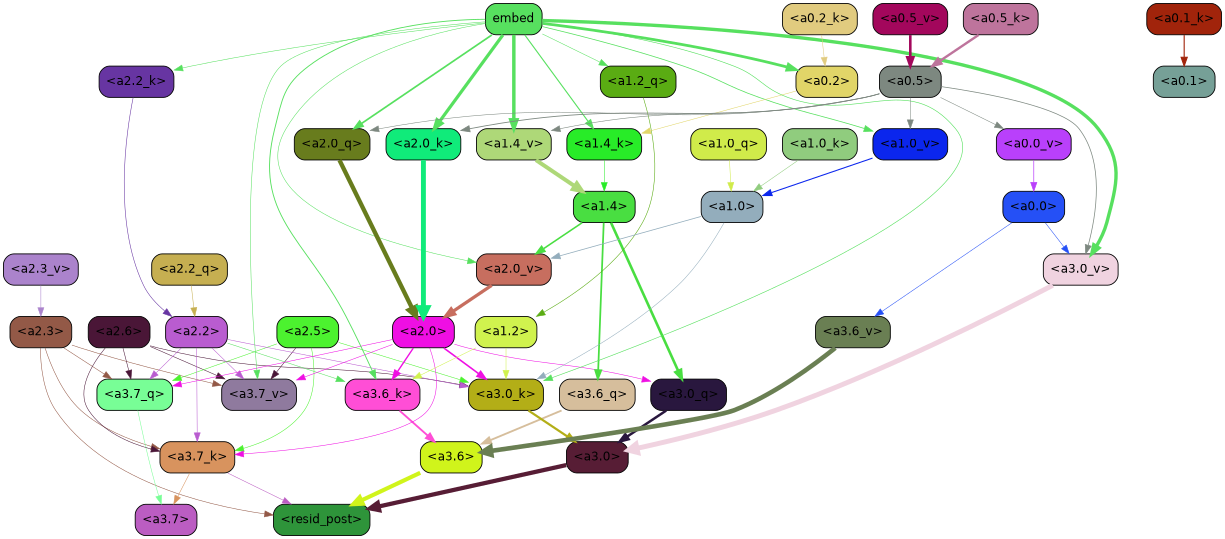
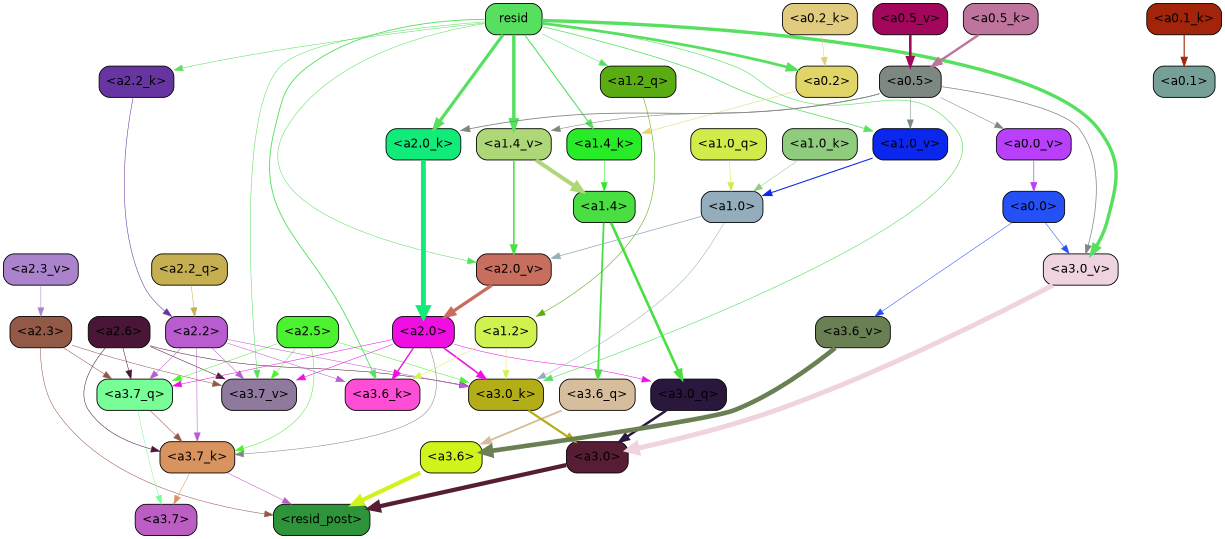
node "embed": label "embed" -> "resid"
node "<a2.0_q>": removed
edge "<a1.4>" -> "<a2.0_v>": now "<a1.4_v>" -> "<a2.0_v>"
edge "<a2.2>" -> "<a3.6_k>": color #57e05f -> #b95cd0
edge "<a2.5>" -> "<a3.7_v>": color #4a1637 -> #4cf22f
edge "<a2.3>" -> "<a3.7_k>": now "<a3.7_q>" -> "<a3.7_k>"
edge "<a3.6_k>" -> "<a3.6>": removed
edge "<a2.0>" -> "<a3.7_k>": color #ef0fe3 -> #7d8880
